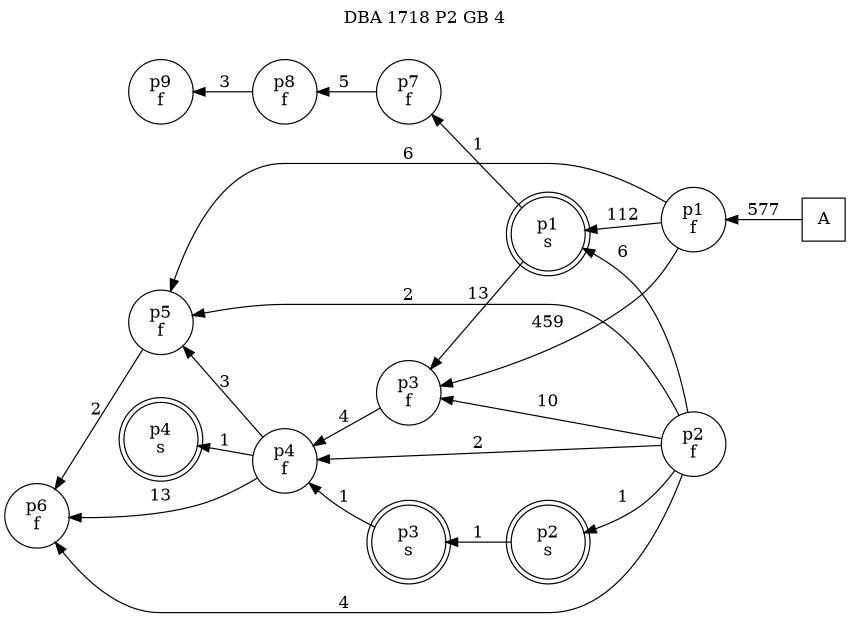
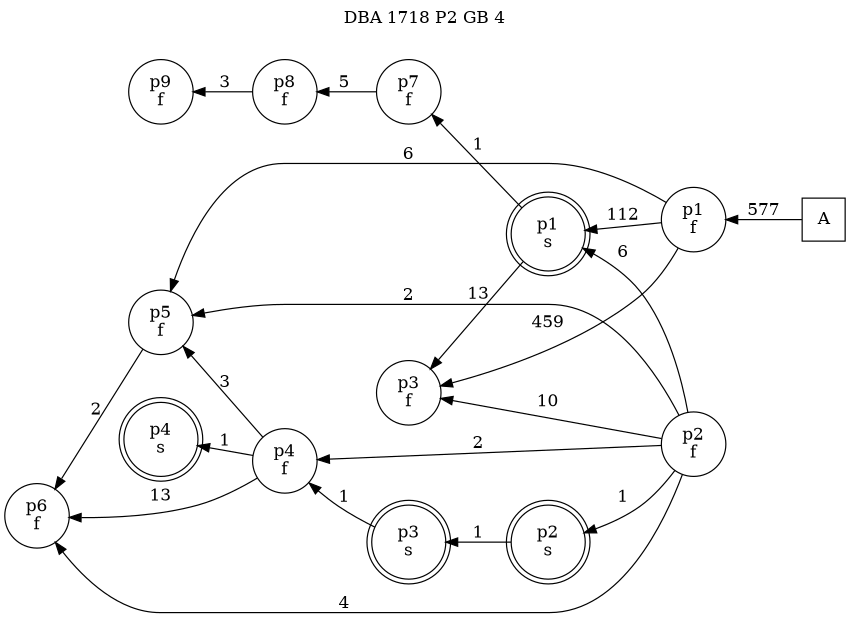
edge "p3 f" -> "p4 f": removed, label "4"
